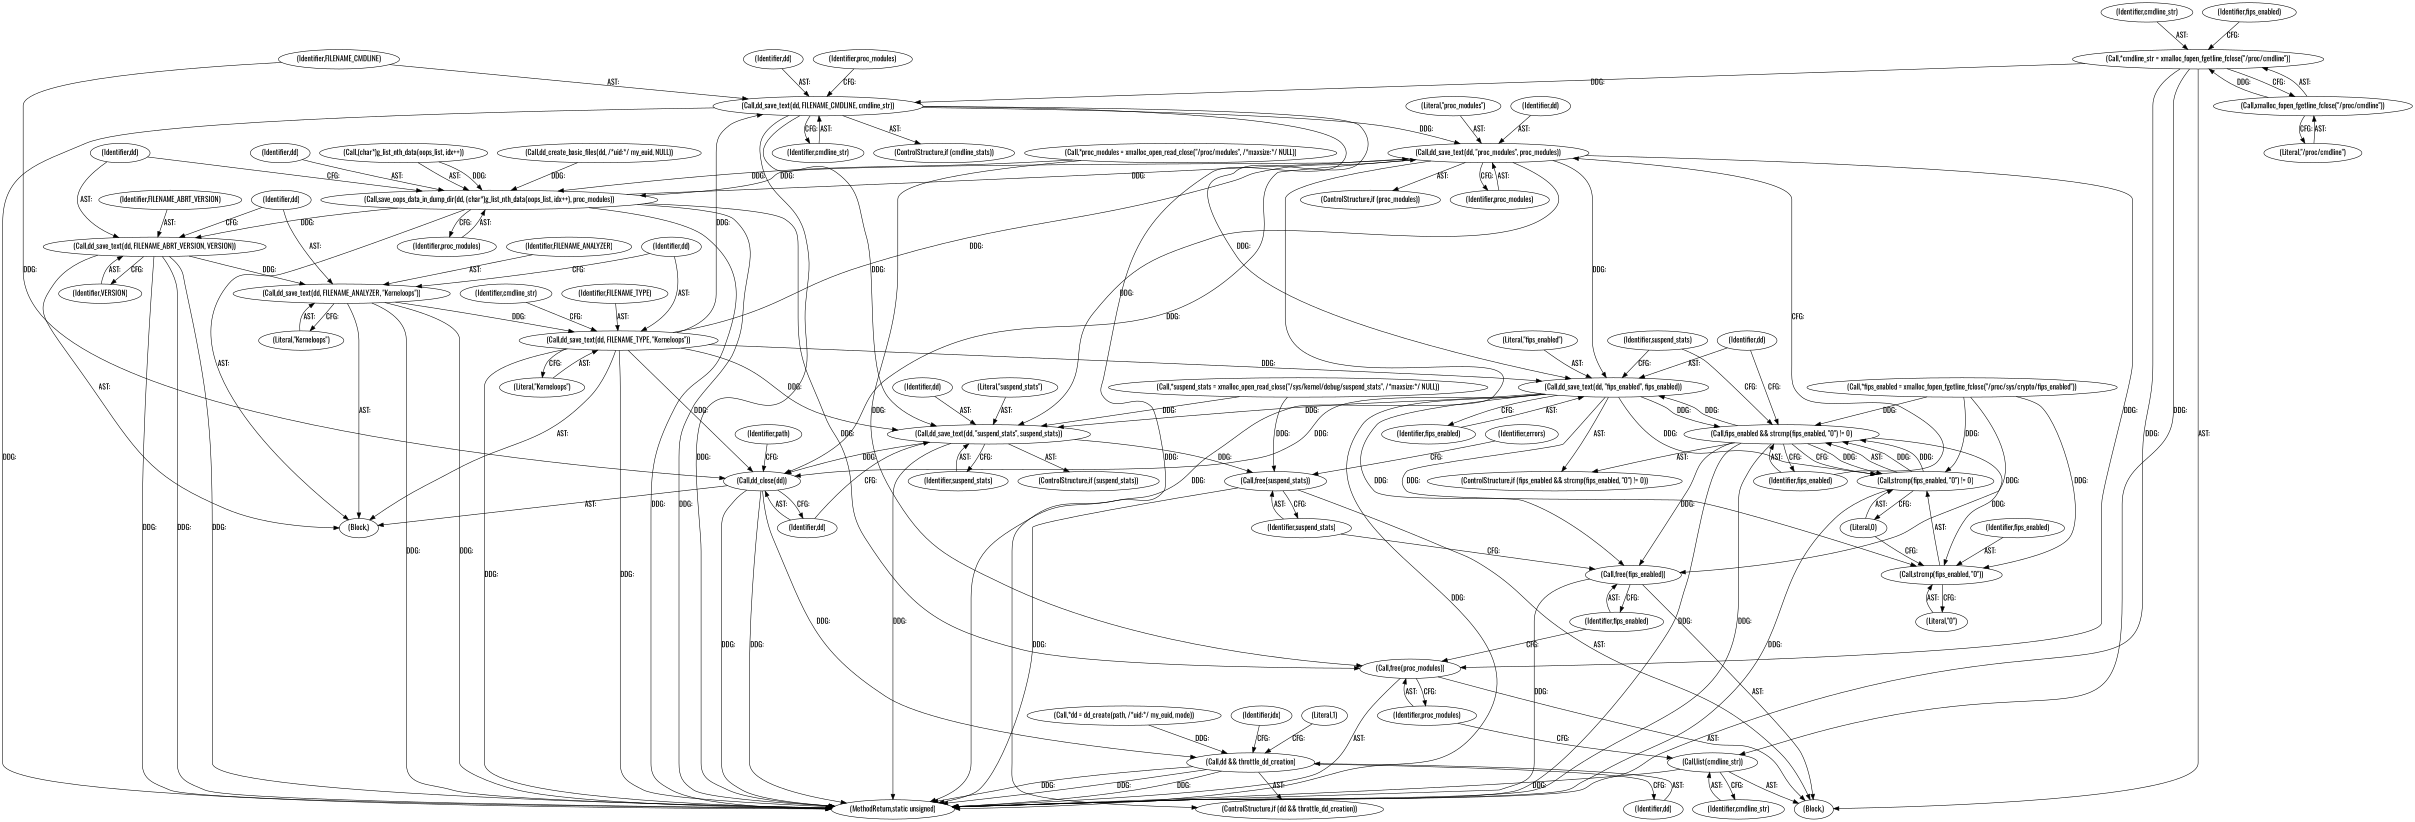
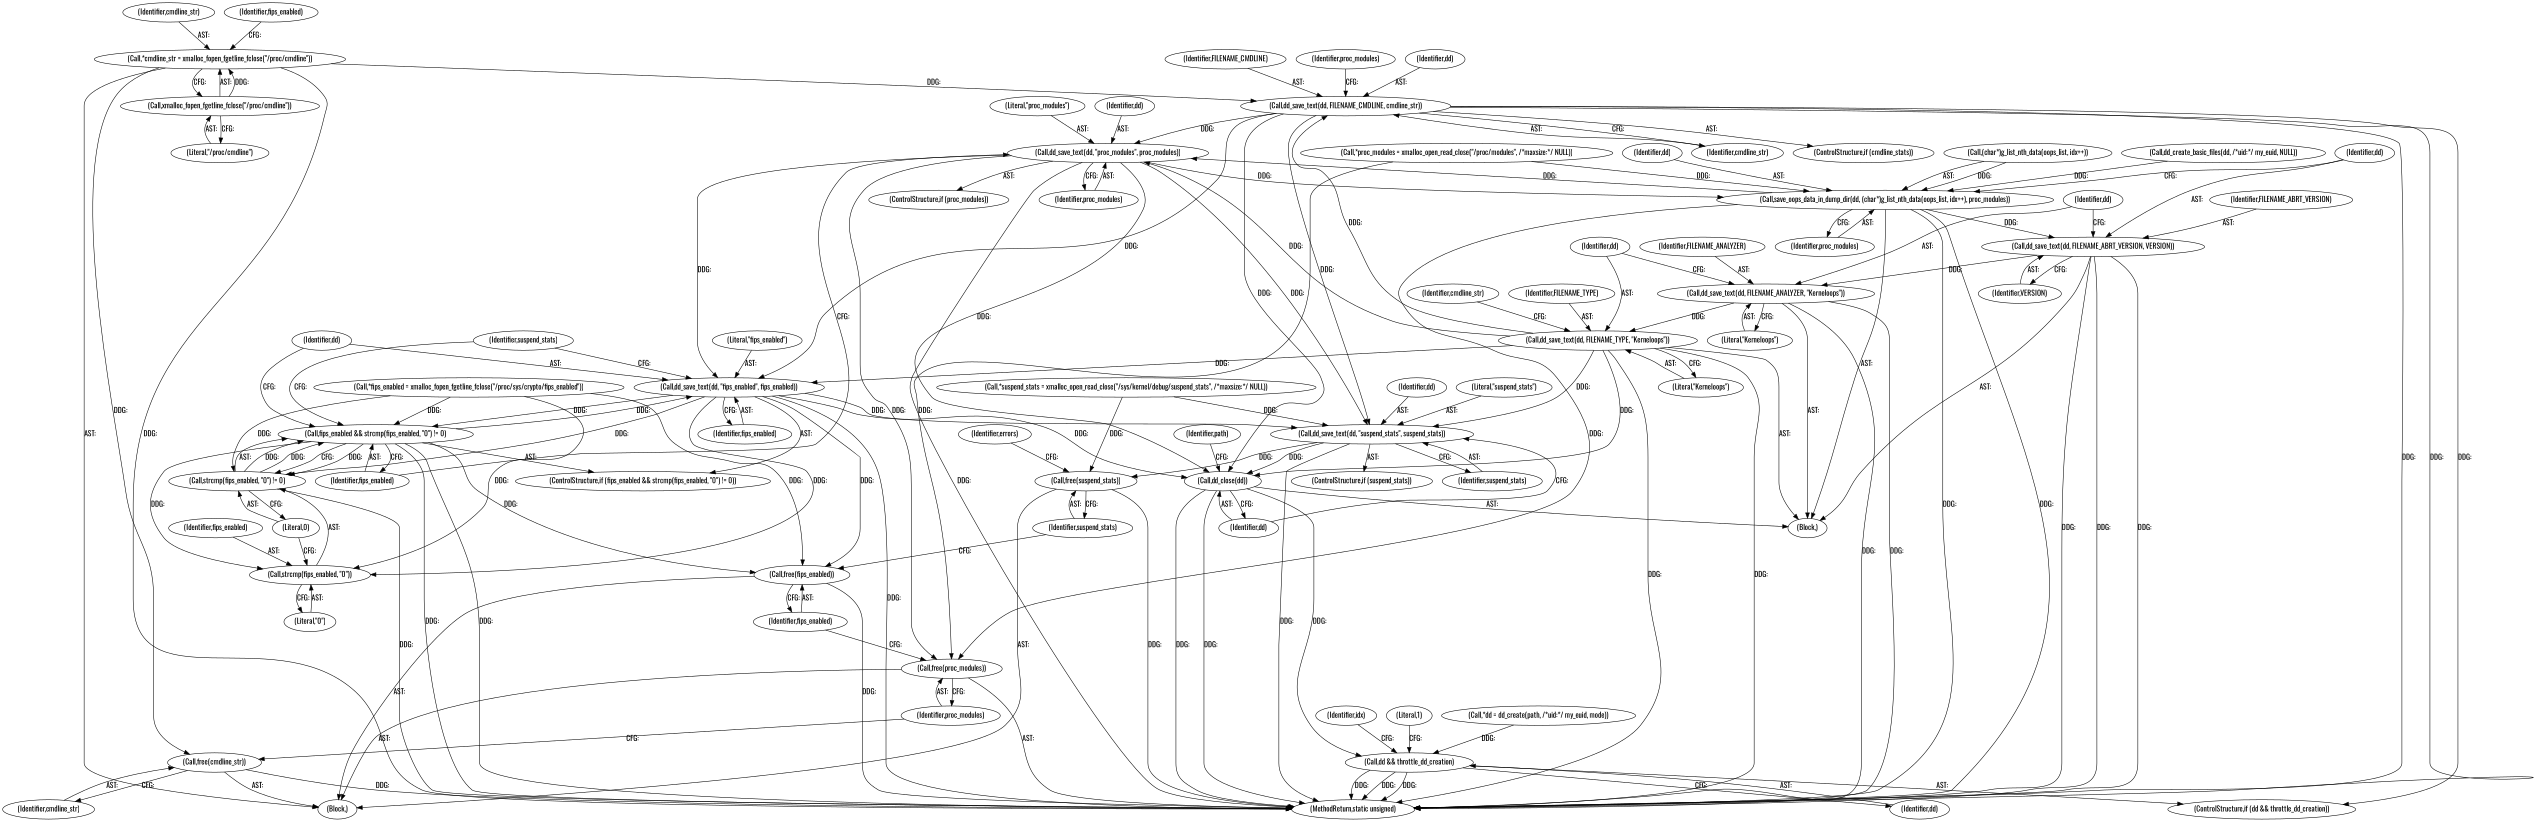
edge "(Identifier,FILENAME_CMDLINE)" -> "(Call,dd_close(dd))": now "(Call,dd_save_text(dd, FILENAME_CMDLINE, cmdline_str))" -> "(Call,dd_close(dd))"
node "(Call,list(cmdline_str))": label "(Call,list(cmdline_str))" -> "(Call,free(cmdline_str))"
